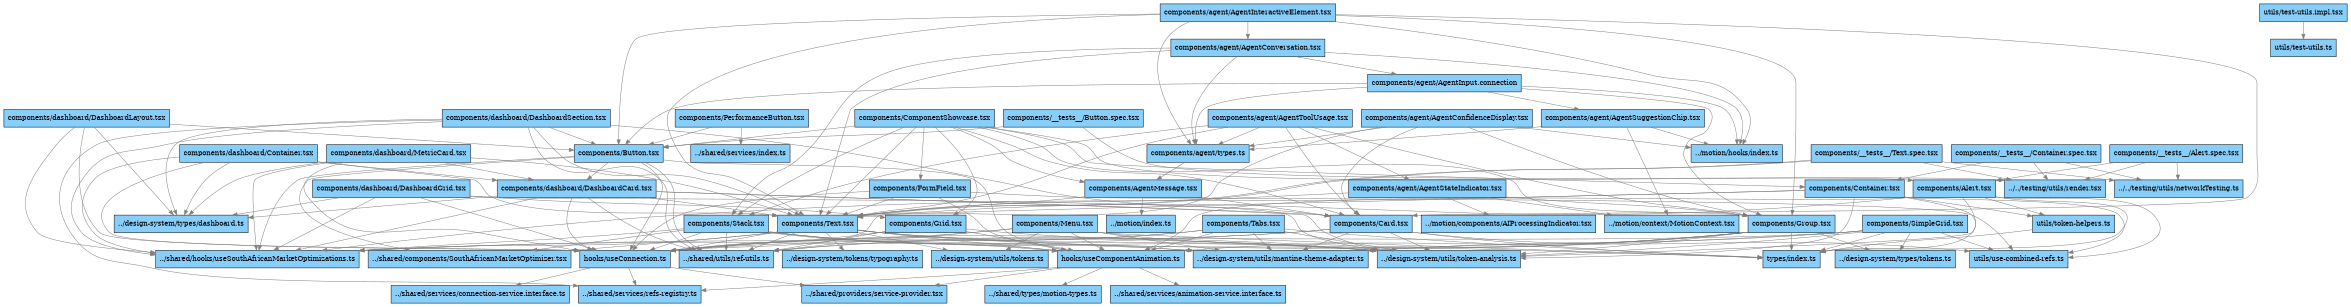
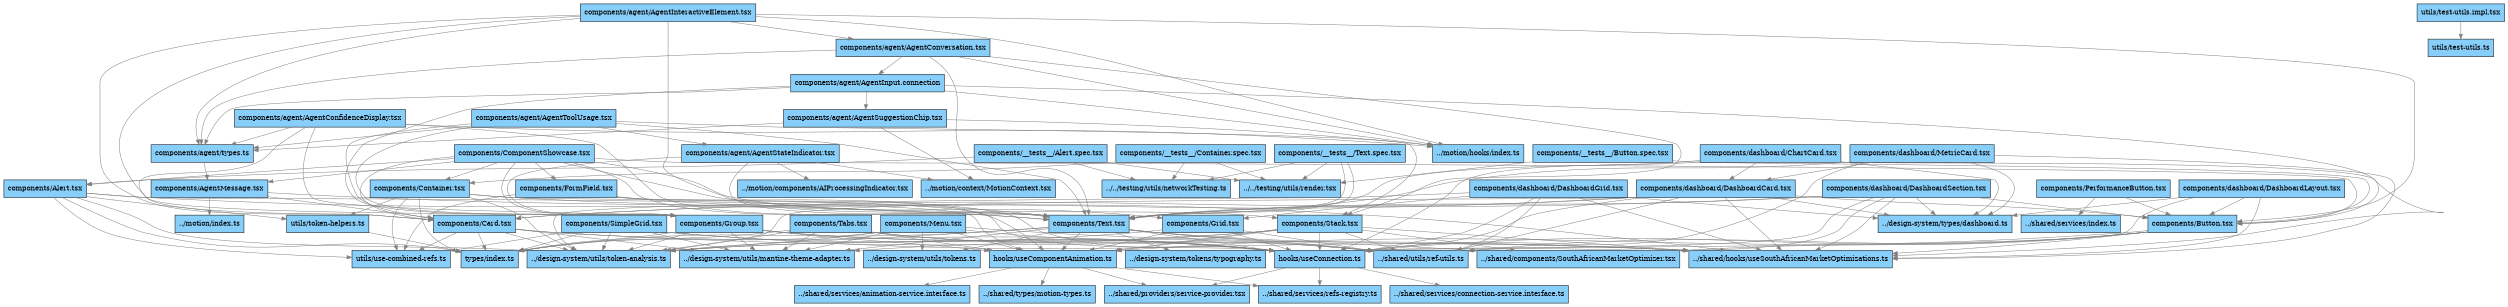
node "components/dashboard/Container.tsx": label "components/dashboard/Container.tsx" -> "components/dashboard/ChartCard.tsx"
edge "components/Button.tsx" -> "components/dashboard/DashboardCard.tsx": reversed
edge "components/dashboard/DashboardGrid.tsx" -> "../shared/utils/ref-utils.ts": added
edge "components/dashboard/DashboardSection.tsx" -> "../shared/services/refs-registry.ts": now "components/dashboard/DashboardSection.tsx" -> "hooks/useConnection.ts"
node "../design-system/types/tokens.ts": removed
